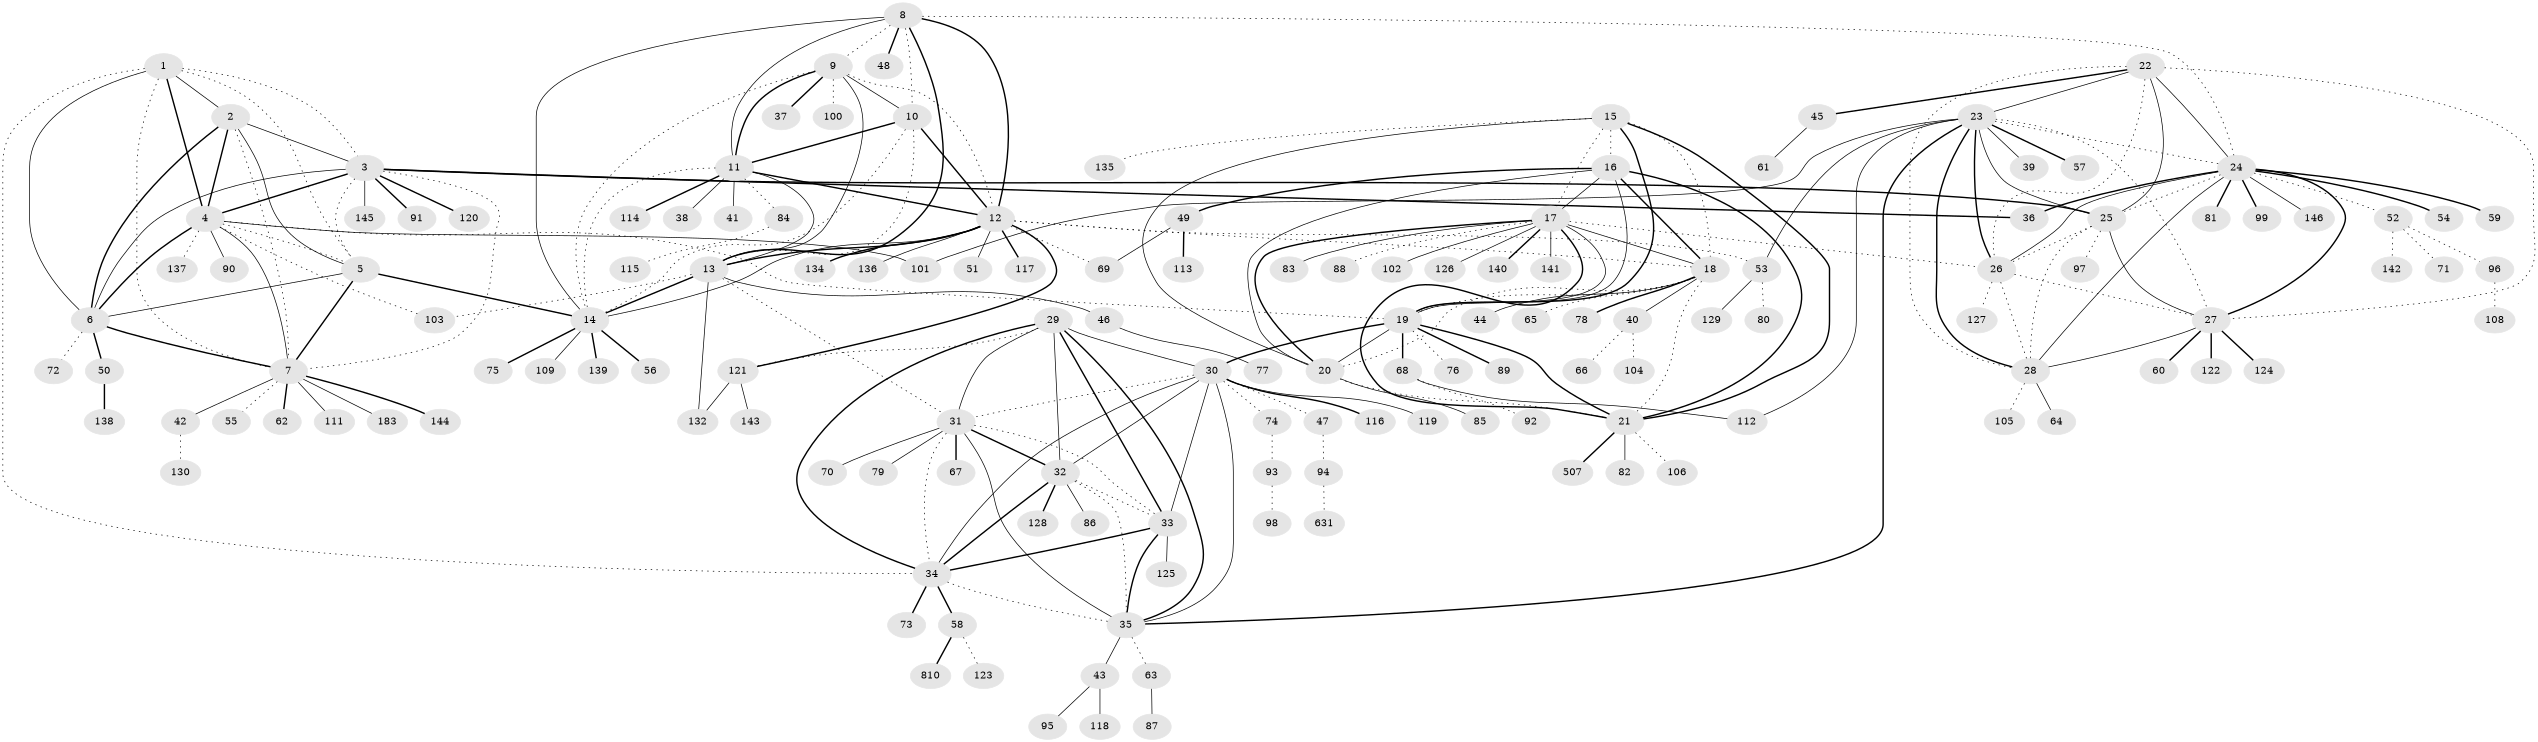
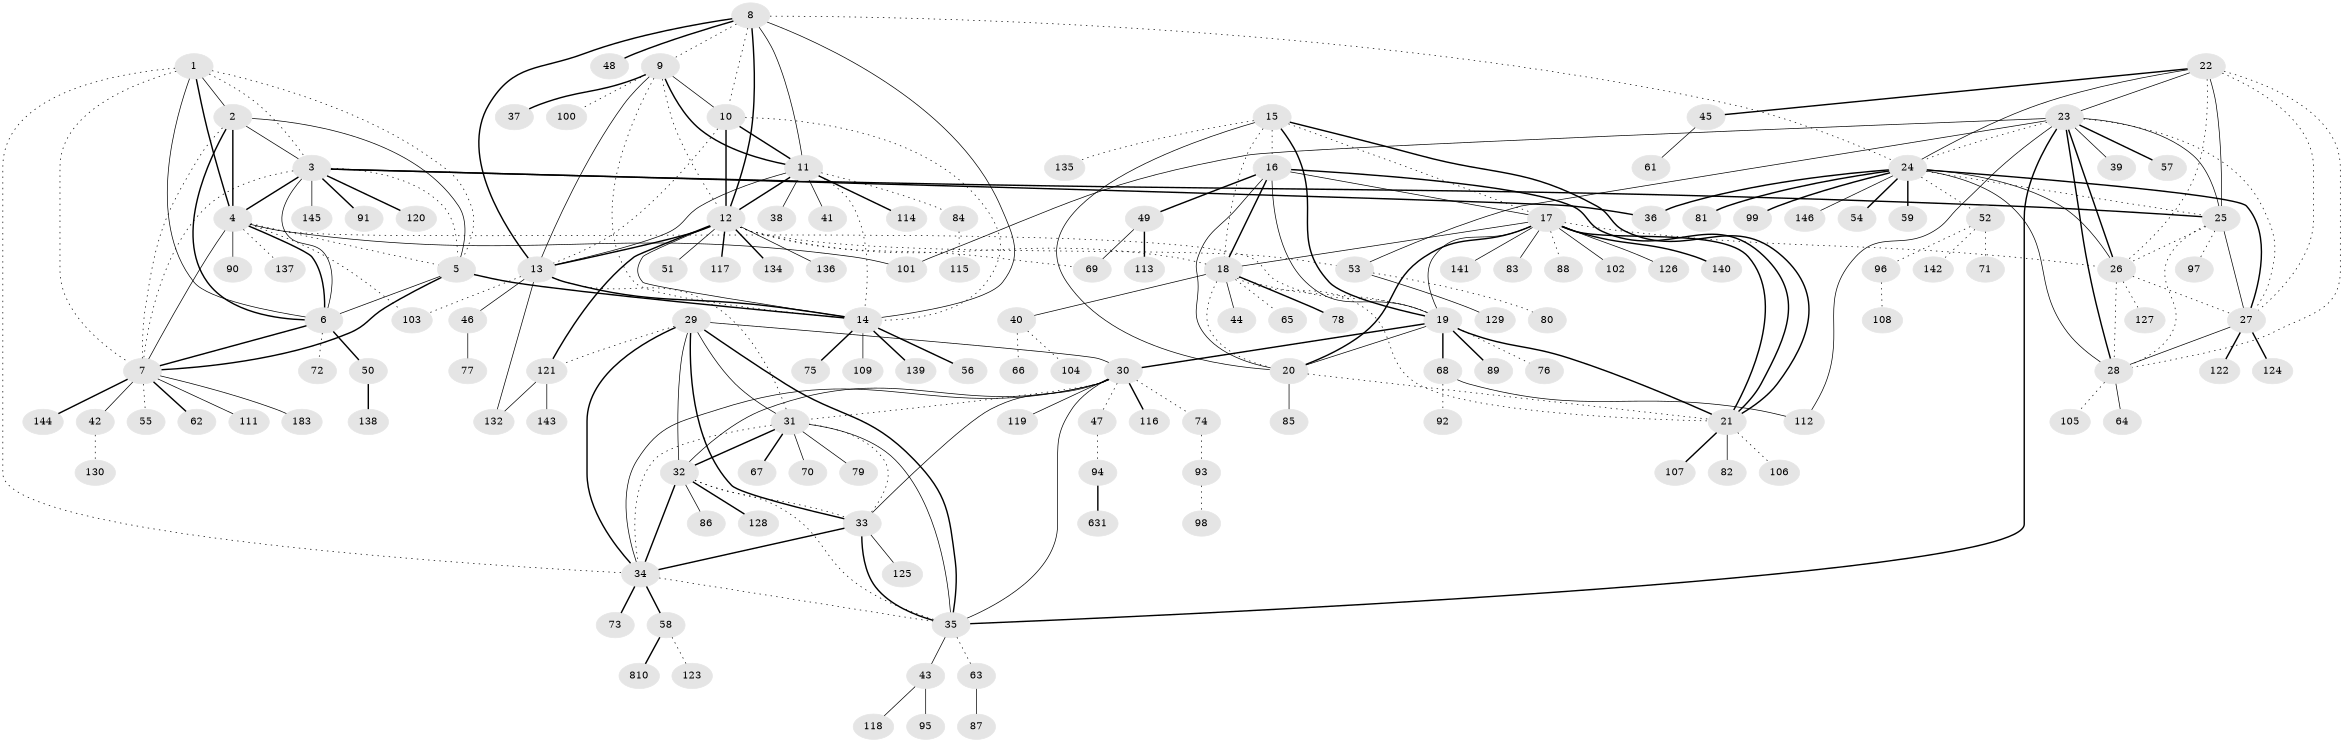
node "60": removed
node "507": label "507" -> "107"
edge "94" -- "631": style dotted -> bold
